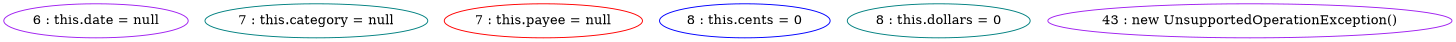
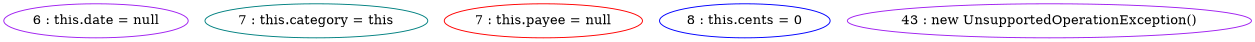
node "7 : this.category = null": label "7 : this.category = null" -> "7 : this.category = this"
node "8 : this.dollars = 0": removed
